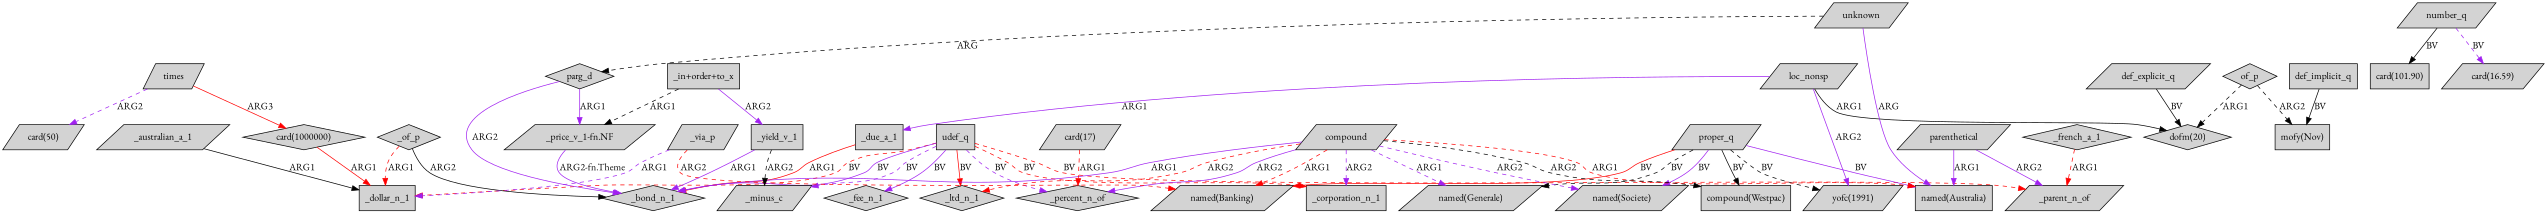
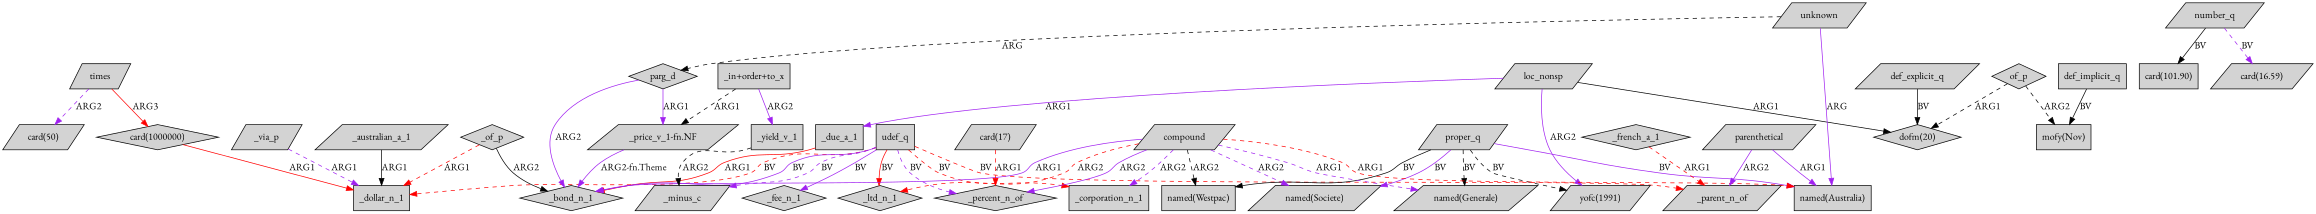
edge "_yield_v_1" -> "_bond_n_1": removed, label "ARG1"
node "named(Banking)": removed
node "compound(Westpac)": label "compound(Westpac)" -> "named(Westpac)"
